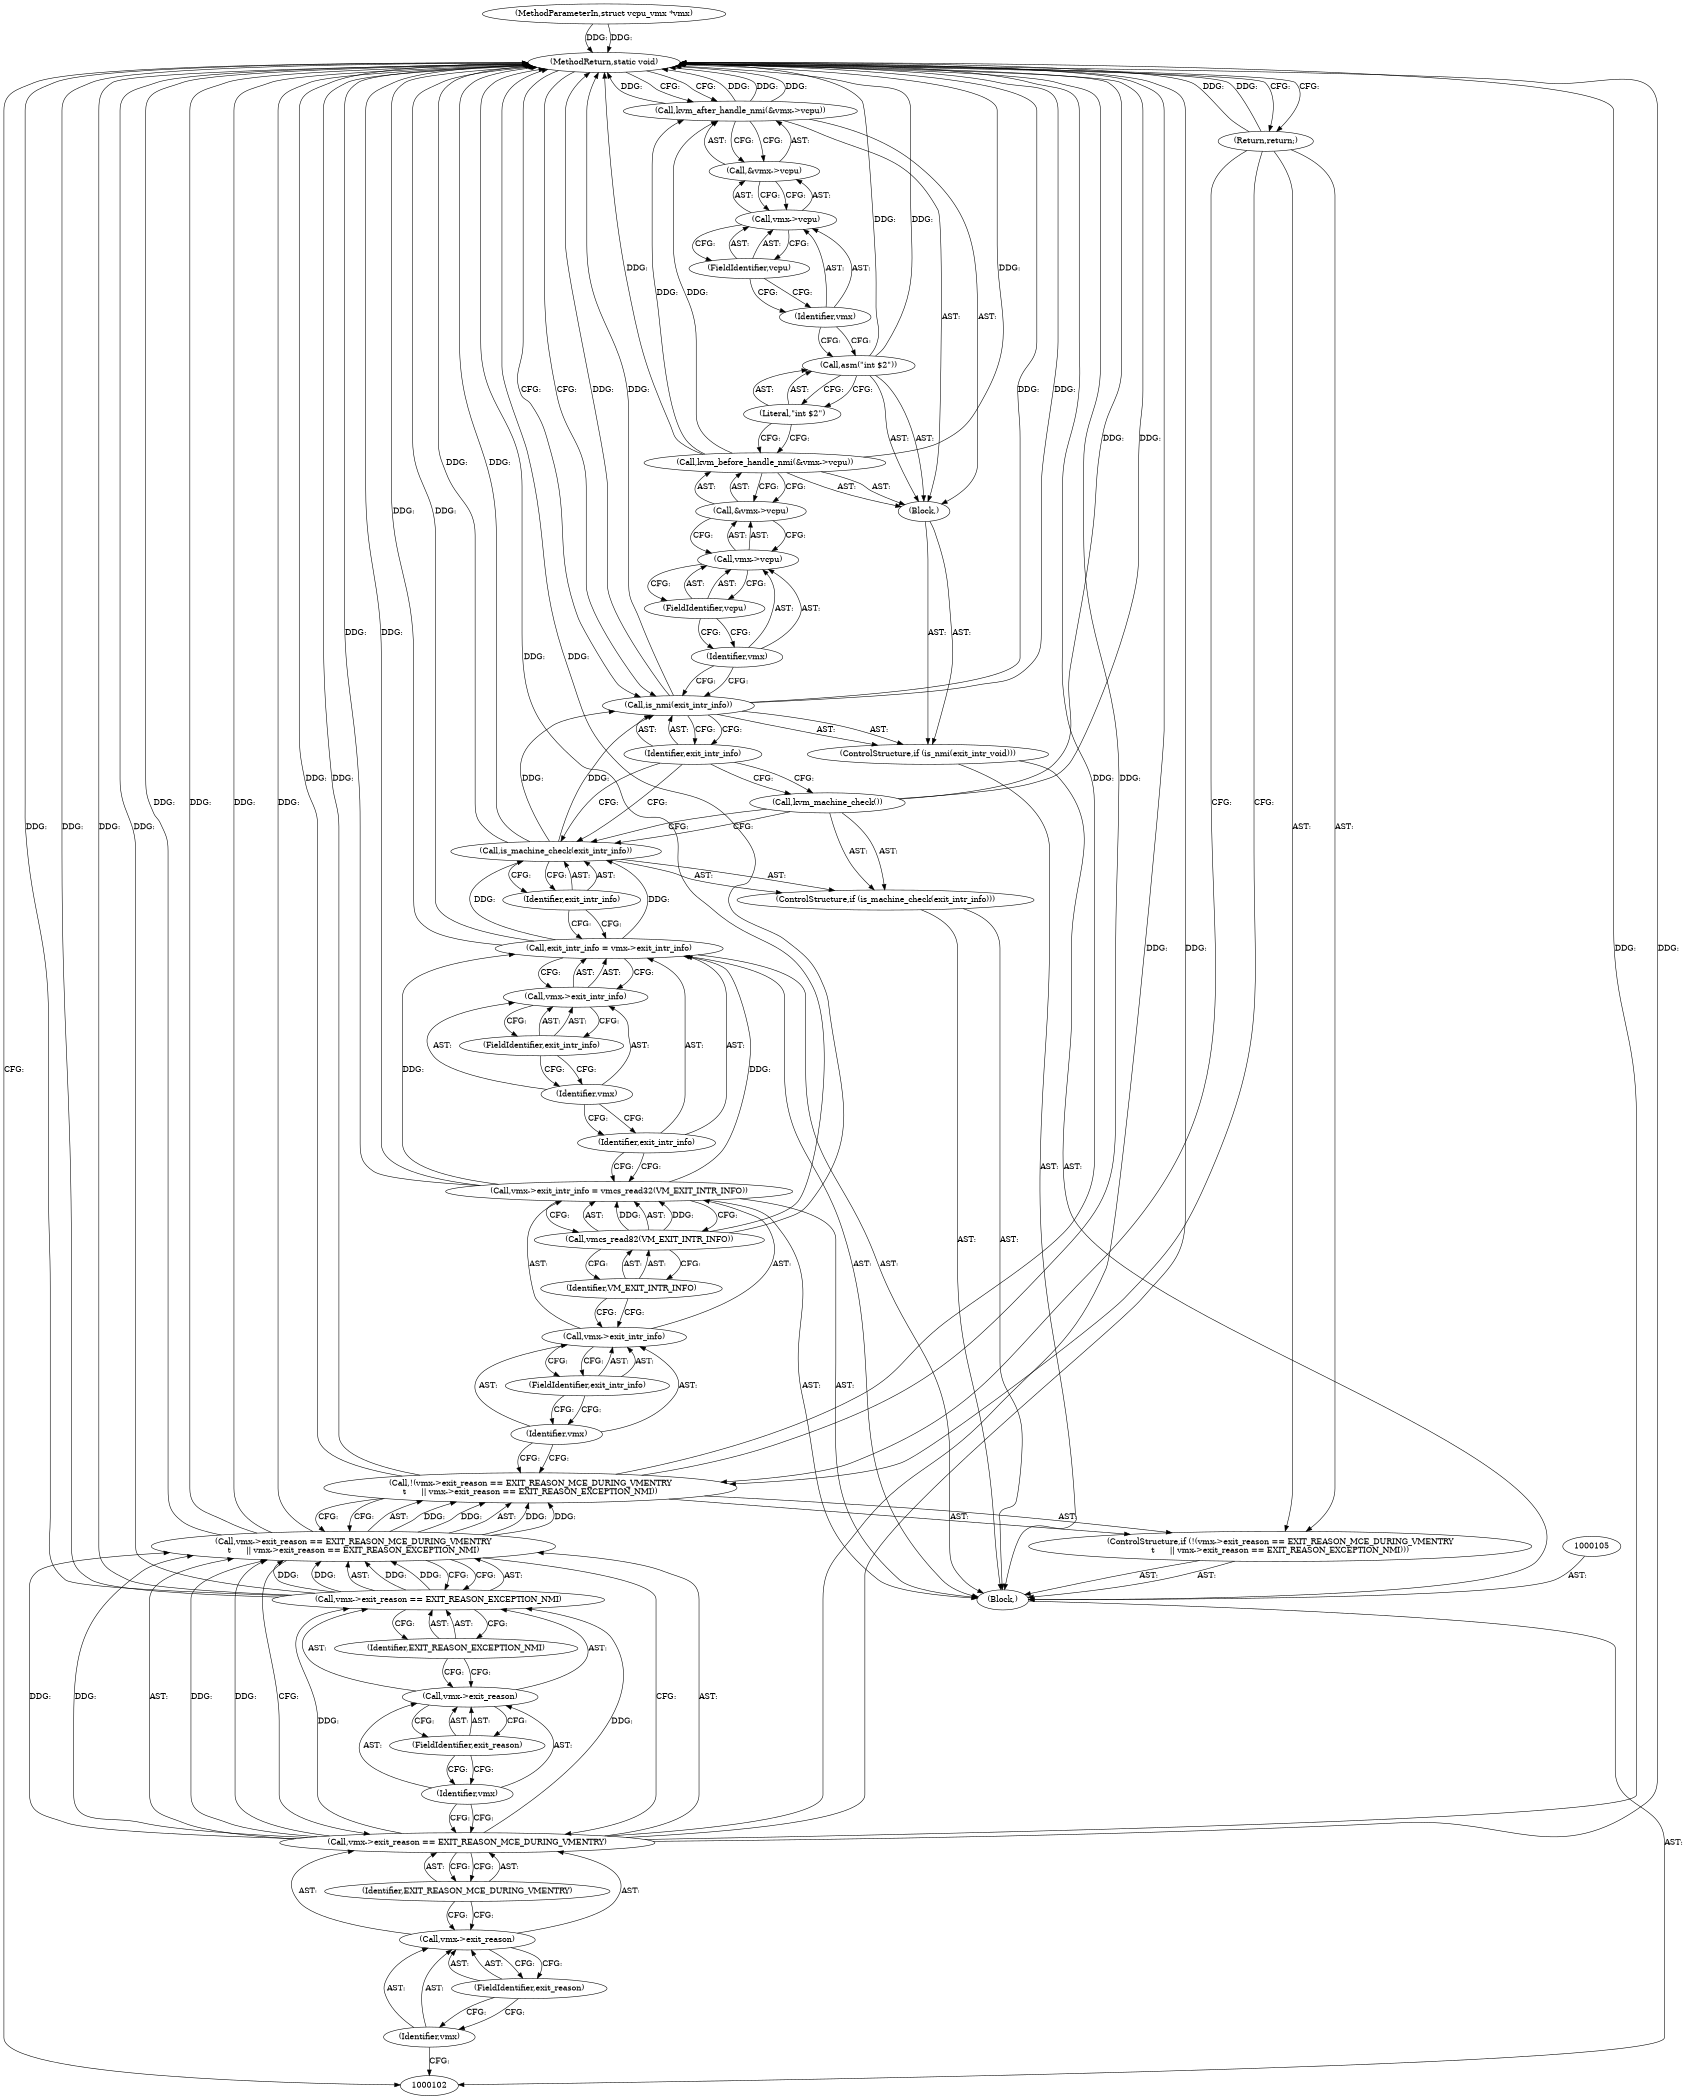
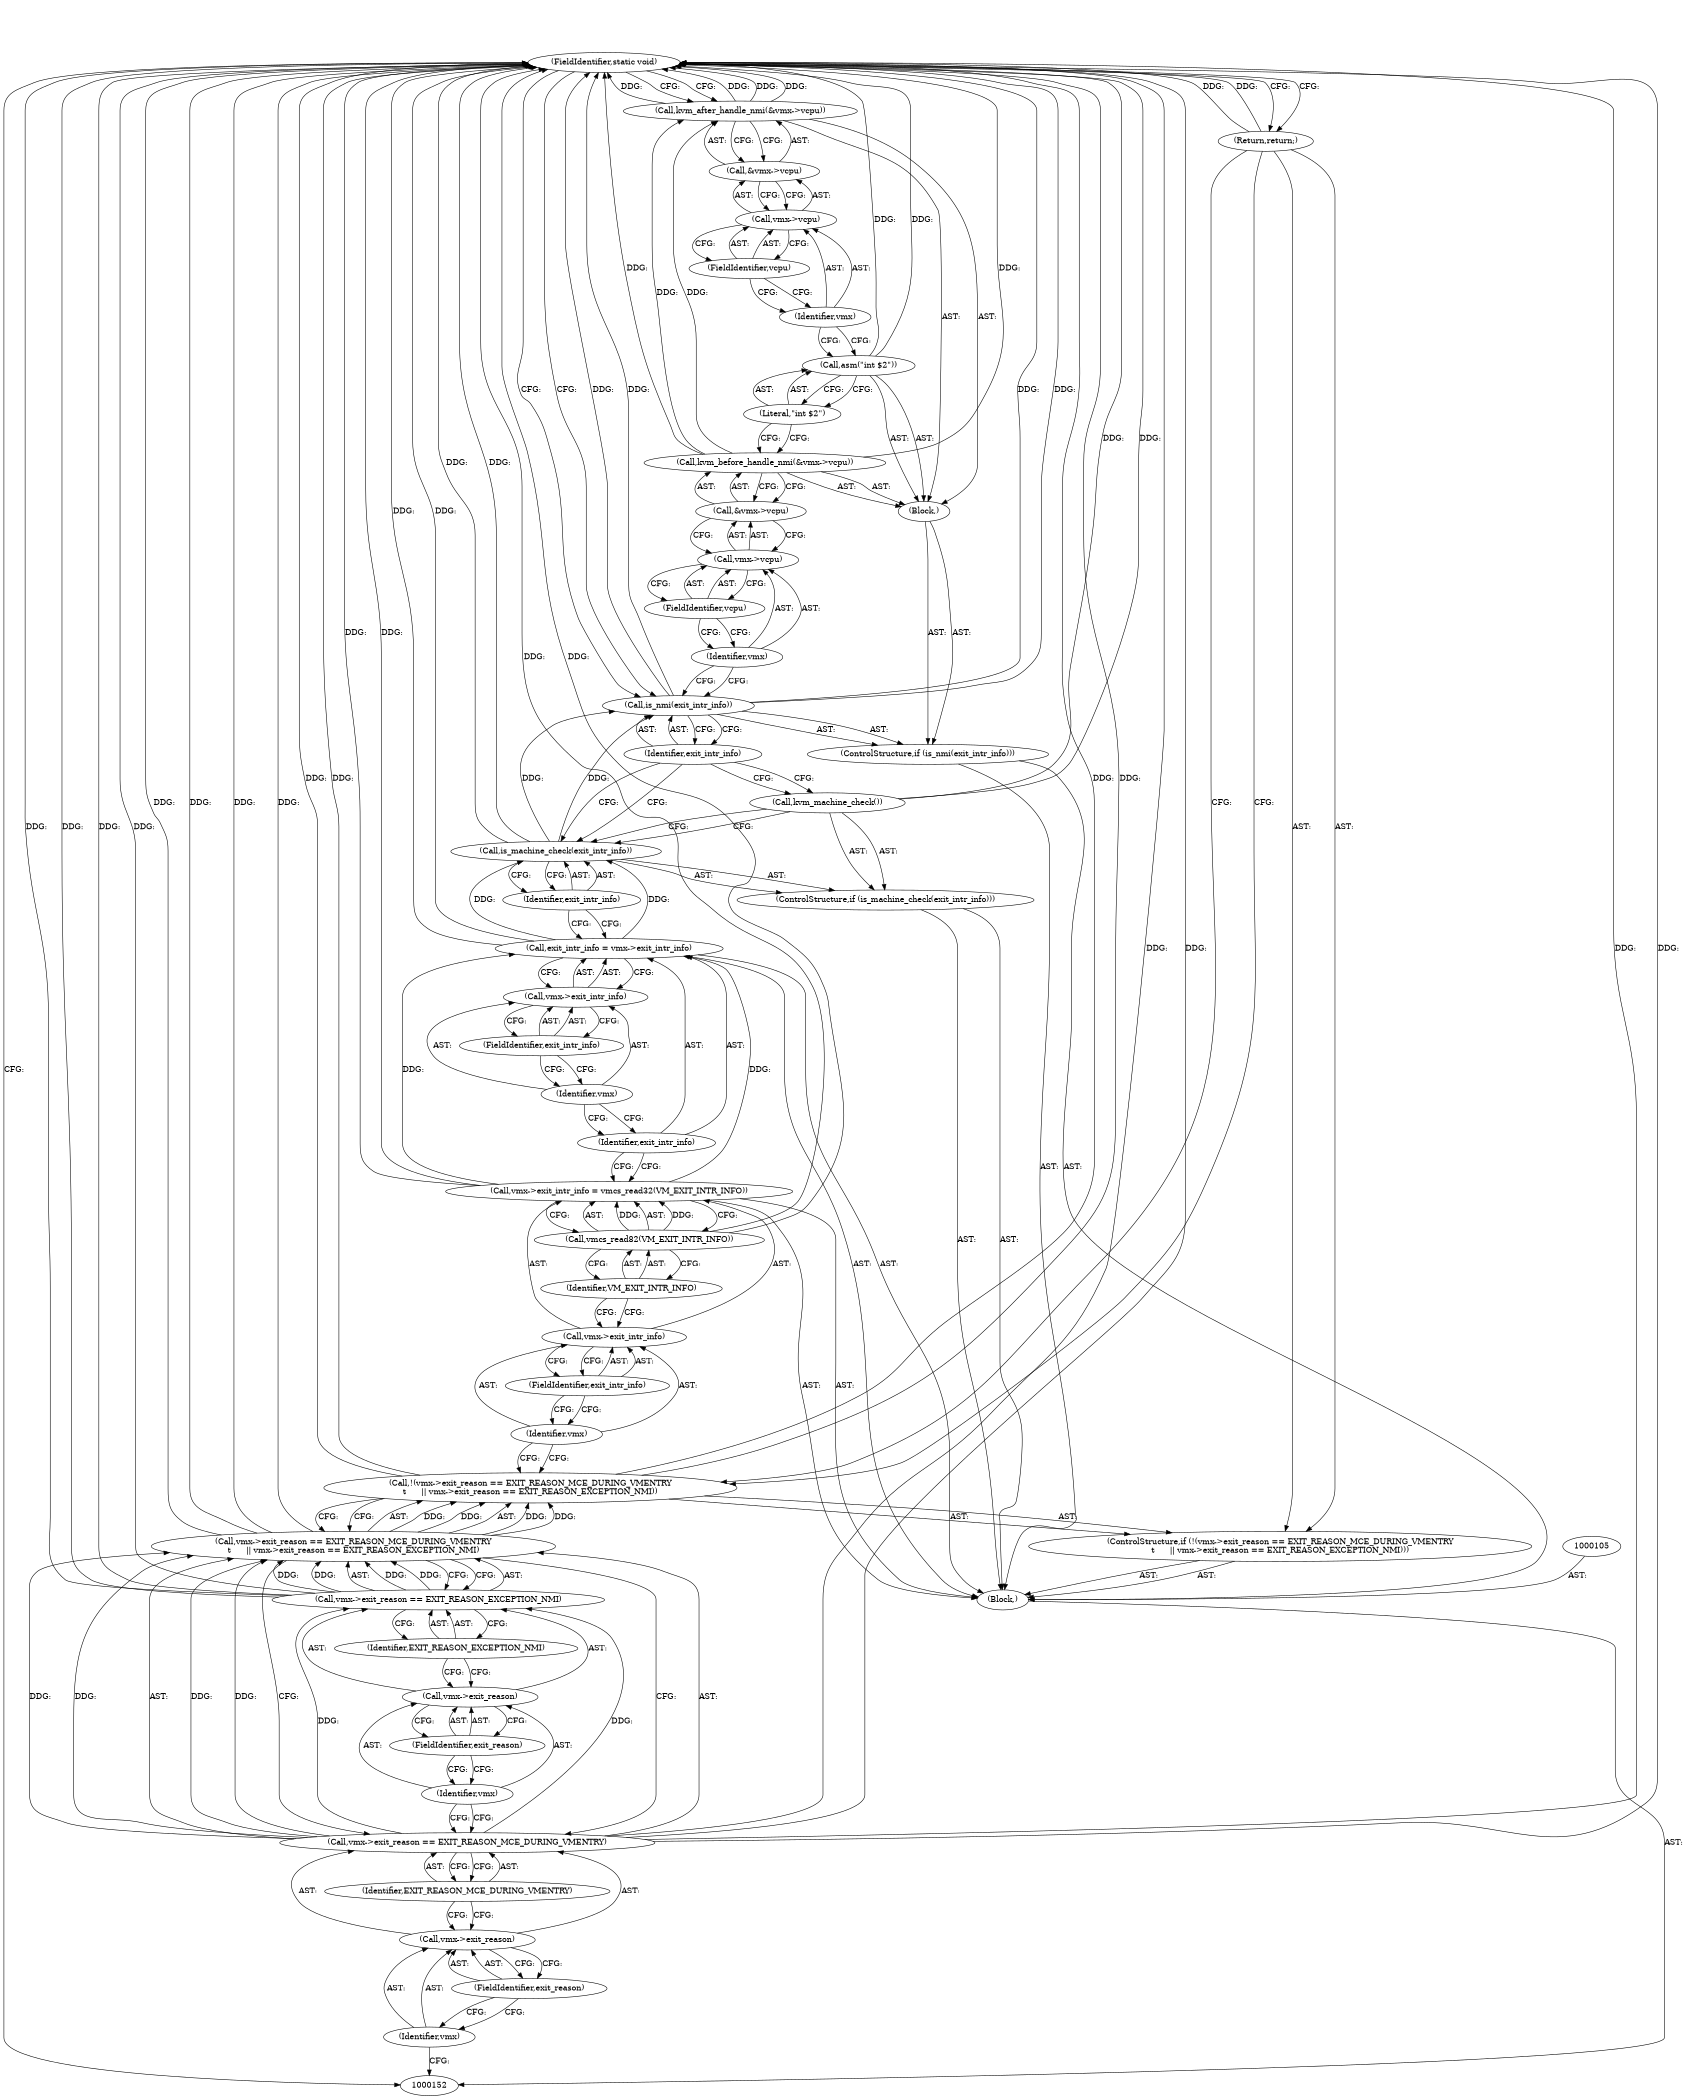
node "(MethodParameterIn,struct vcpu_vmx *vmx)": removed
node "(MethodReturn,static void)": label "(MethodReturn,static void)" -> "(FieldIdentifier,static void)"
node "(ControlStructure,if (is_nmi(exit_intr_void)))": label "(ControlStructure,if (is_nmi(exit_intr_void)))" -> "(ControlStructure,if (is_nmi(exit_intr_info)))"
node "1000102": label "1000102" -> "1000152"
